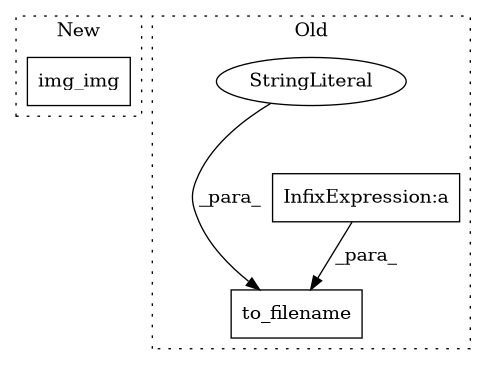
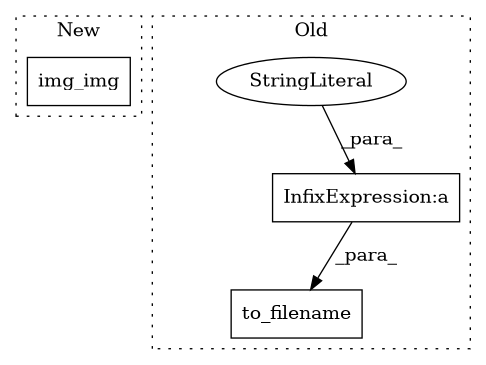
edge "StringLiteral" -> "to_filename": now "StringLiteral" -> "InfixExpression:a"
